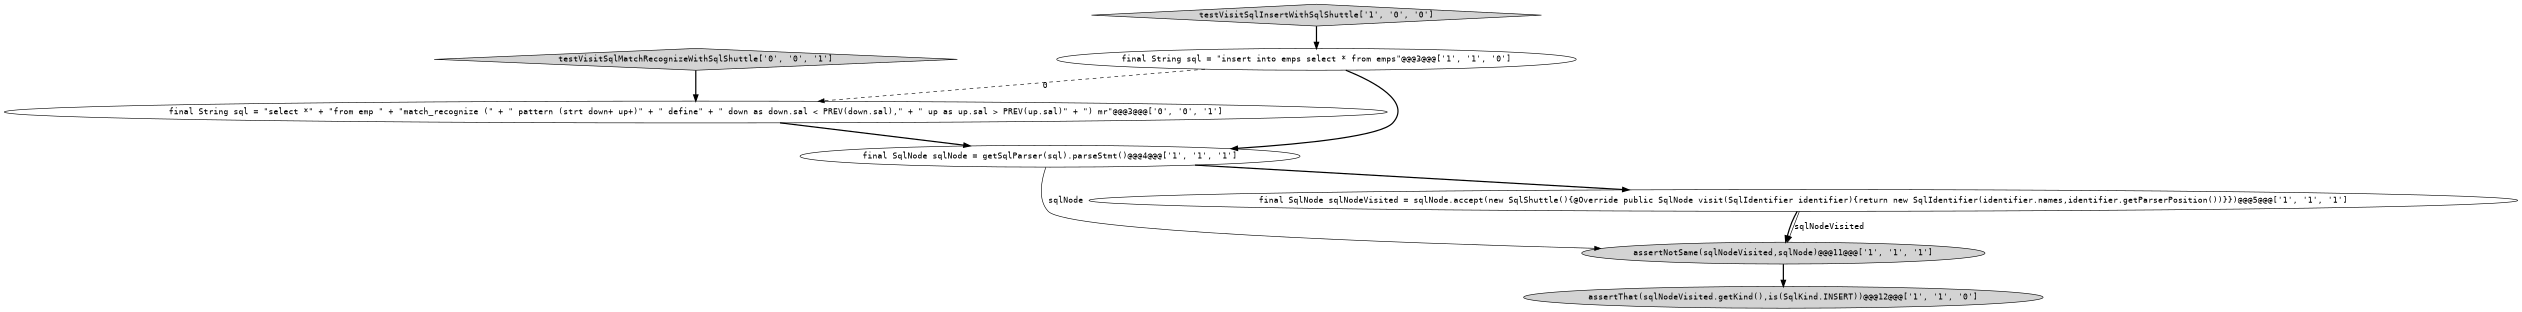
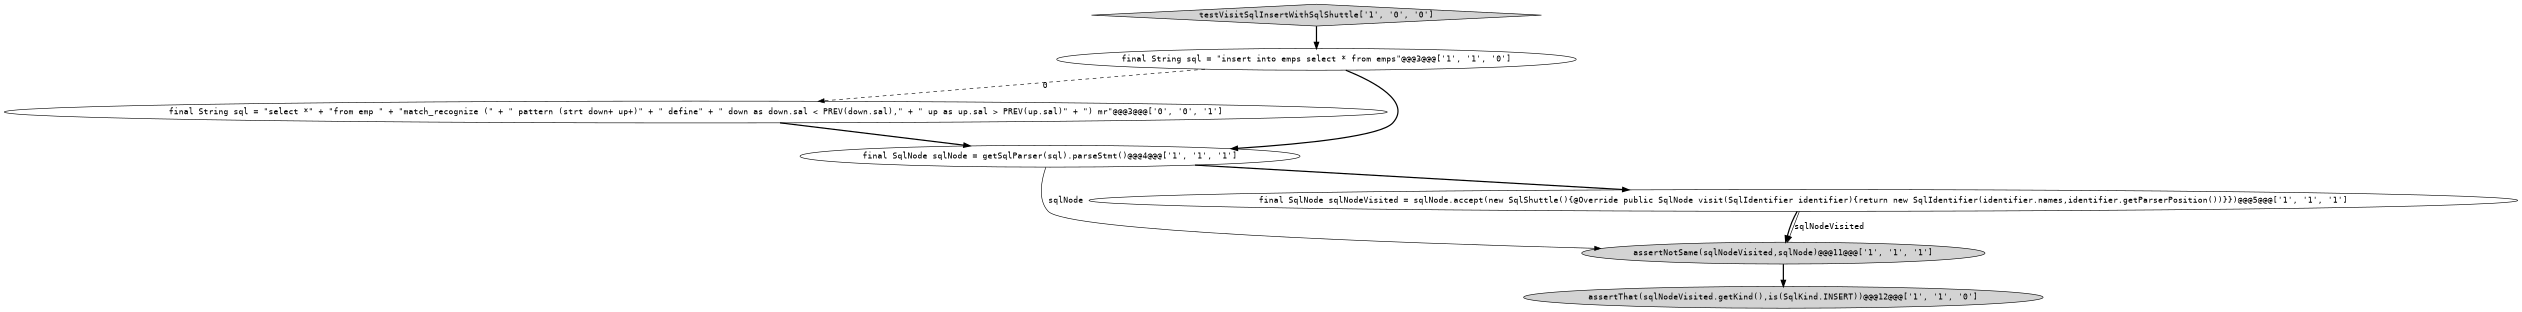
node "testVisitSqlMatchRecognizeWithSqlShuttle['0', '0', '1']": removed
